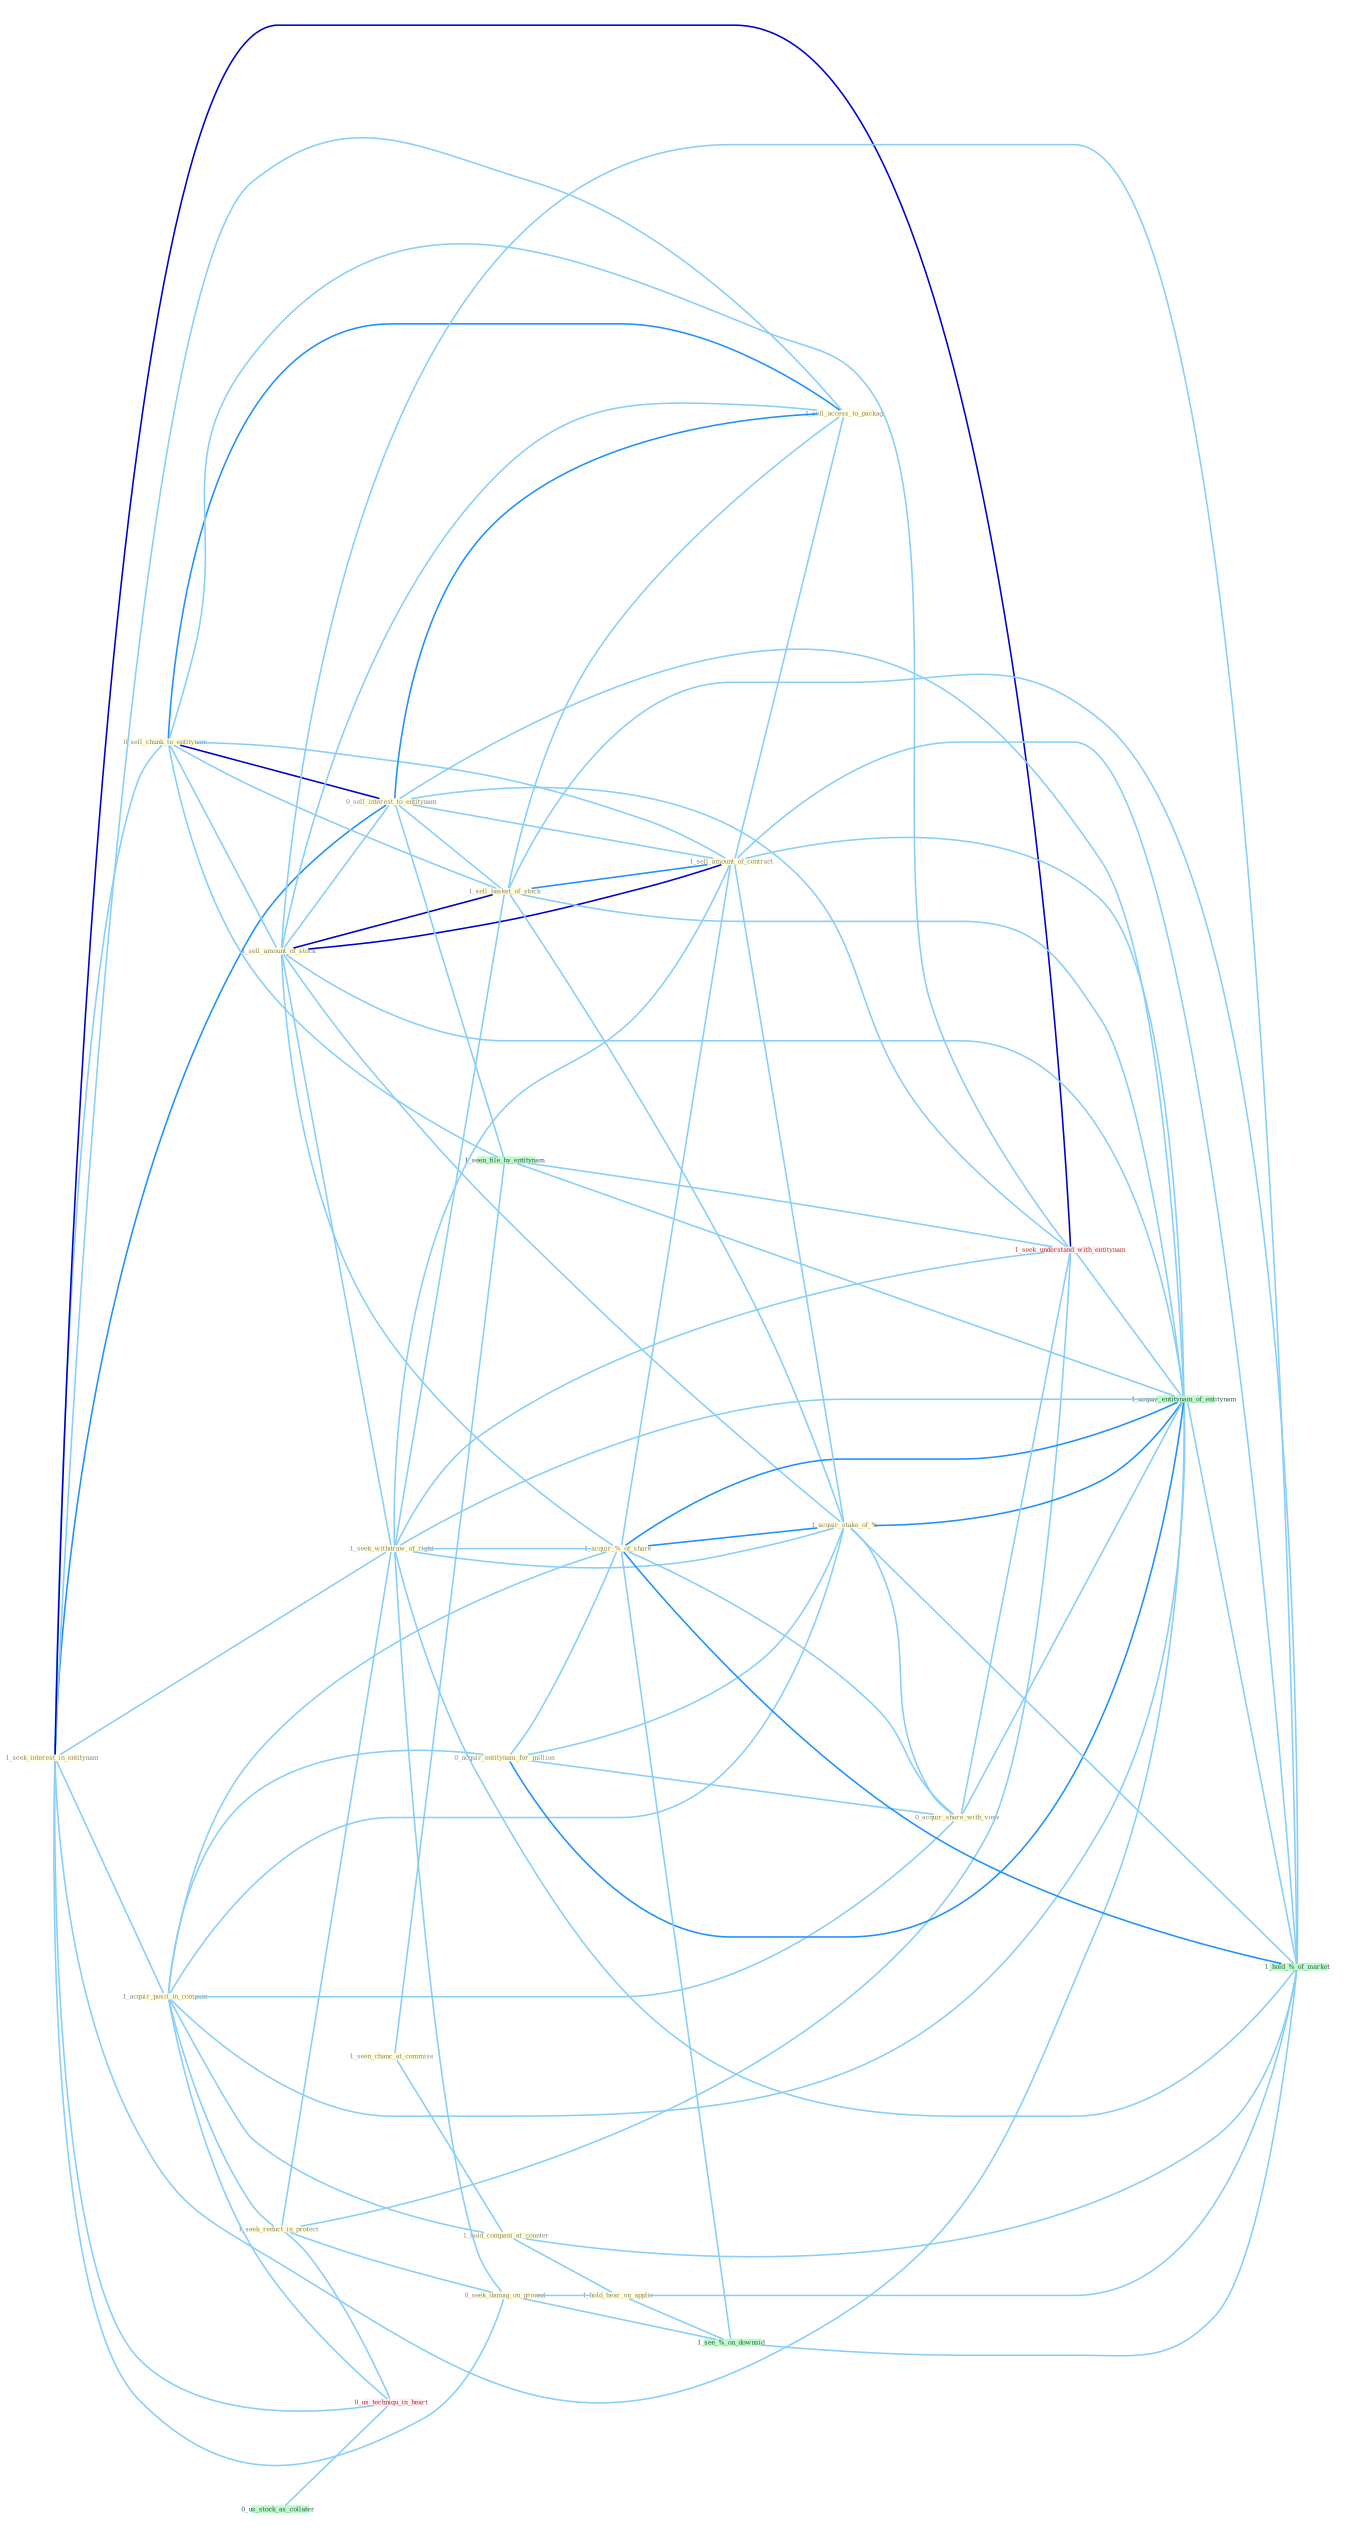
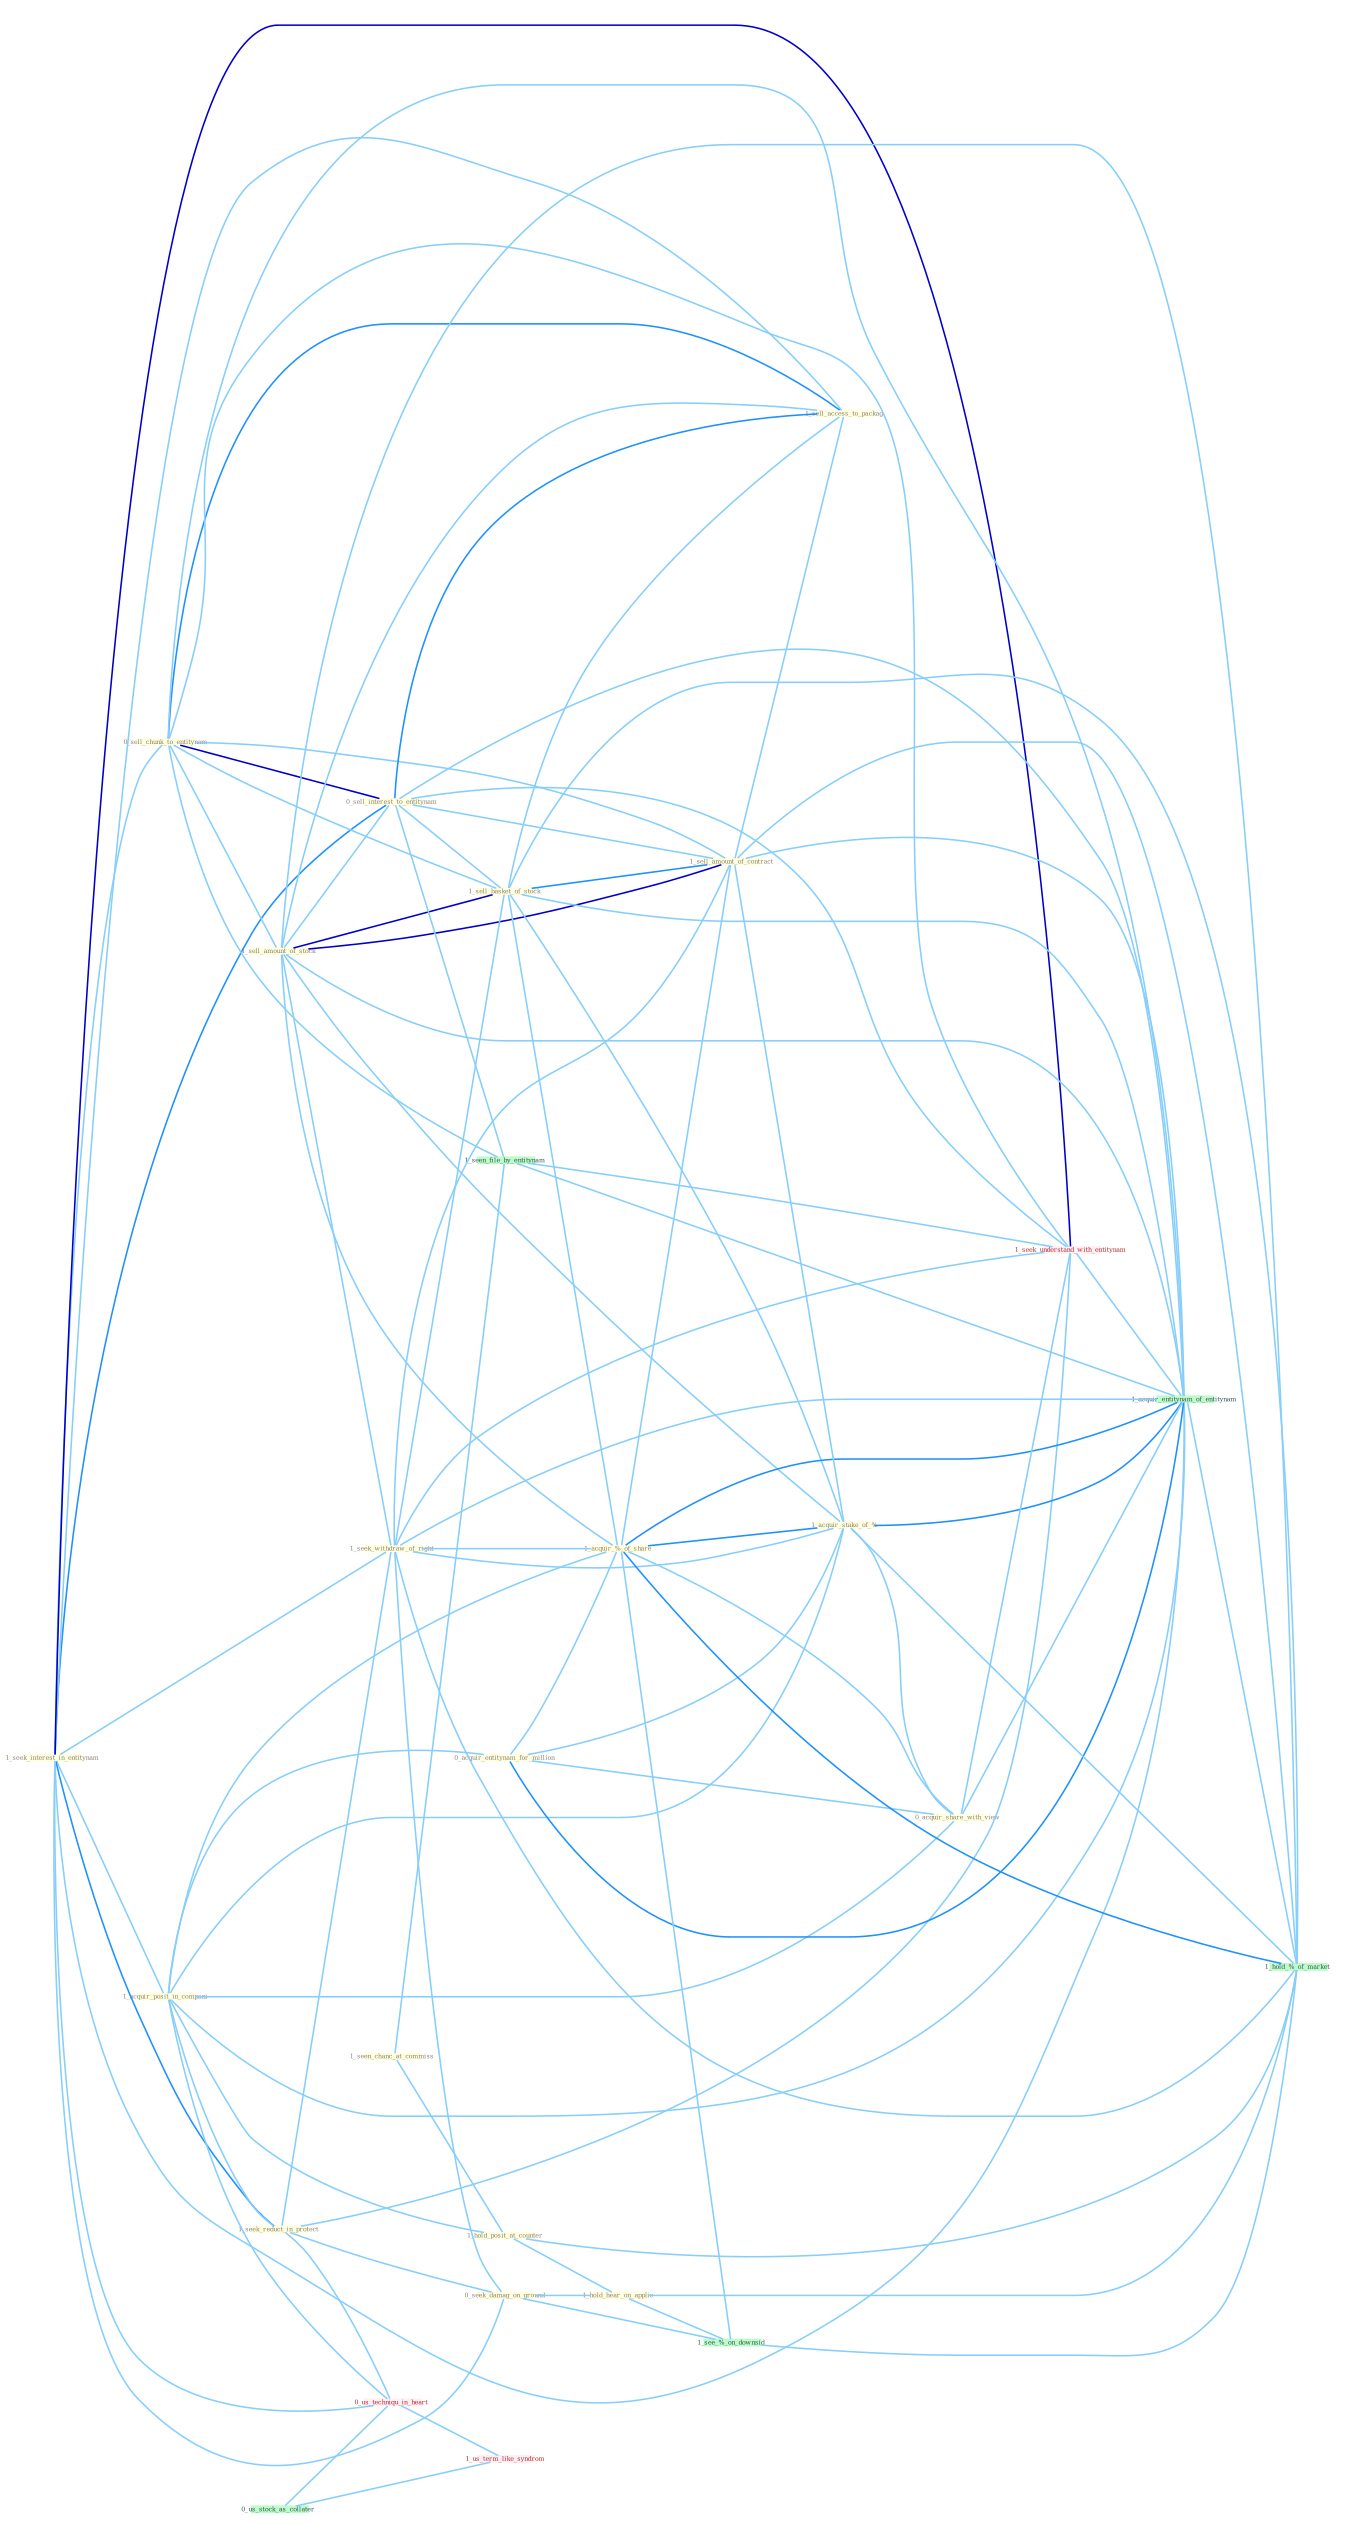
edge "0_sell_chunk_to_entitynam" -- "1_acquir_entitynam_of_entitynam": added
edge "1_sell_basket_of_stock" -- "1_acquir_%_of_share": added
edge "1_seek_interest_in_entitynam" -- "1_seek_reduct_in_protect": added
node "1_hold_compani_at_counter": label "1_hold_compani_at_counter" -> "1_hold_posit_at_counter"
node "1_us_term_like_syndrom": added
